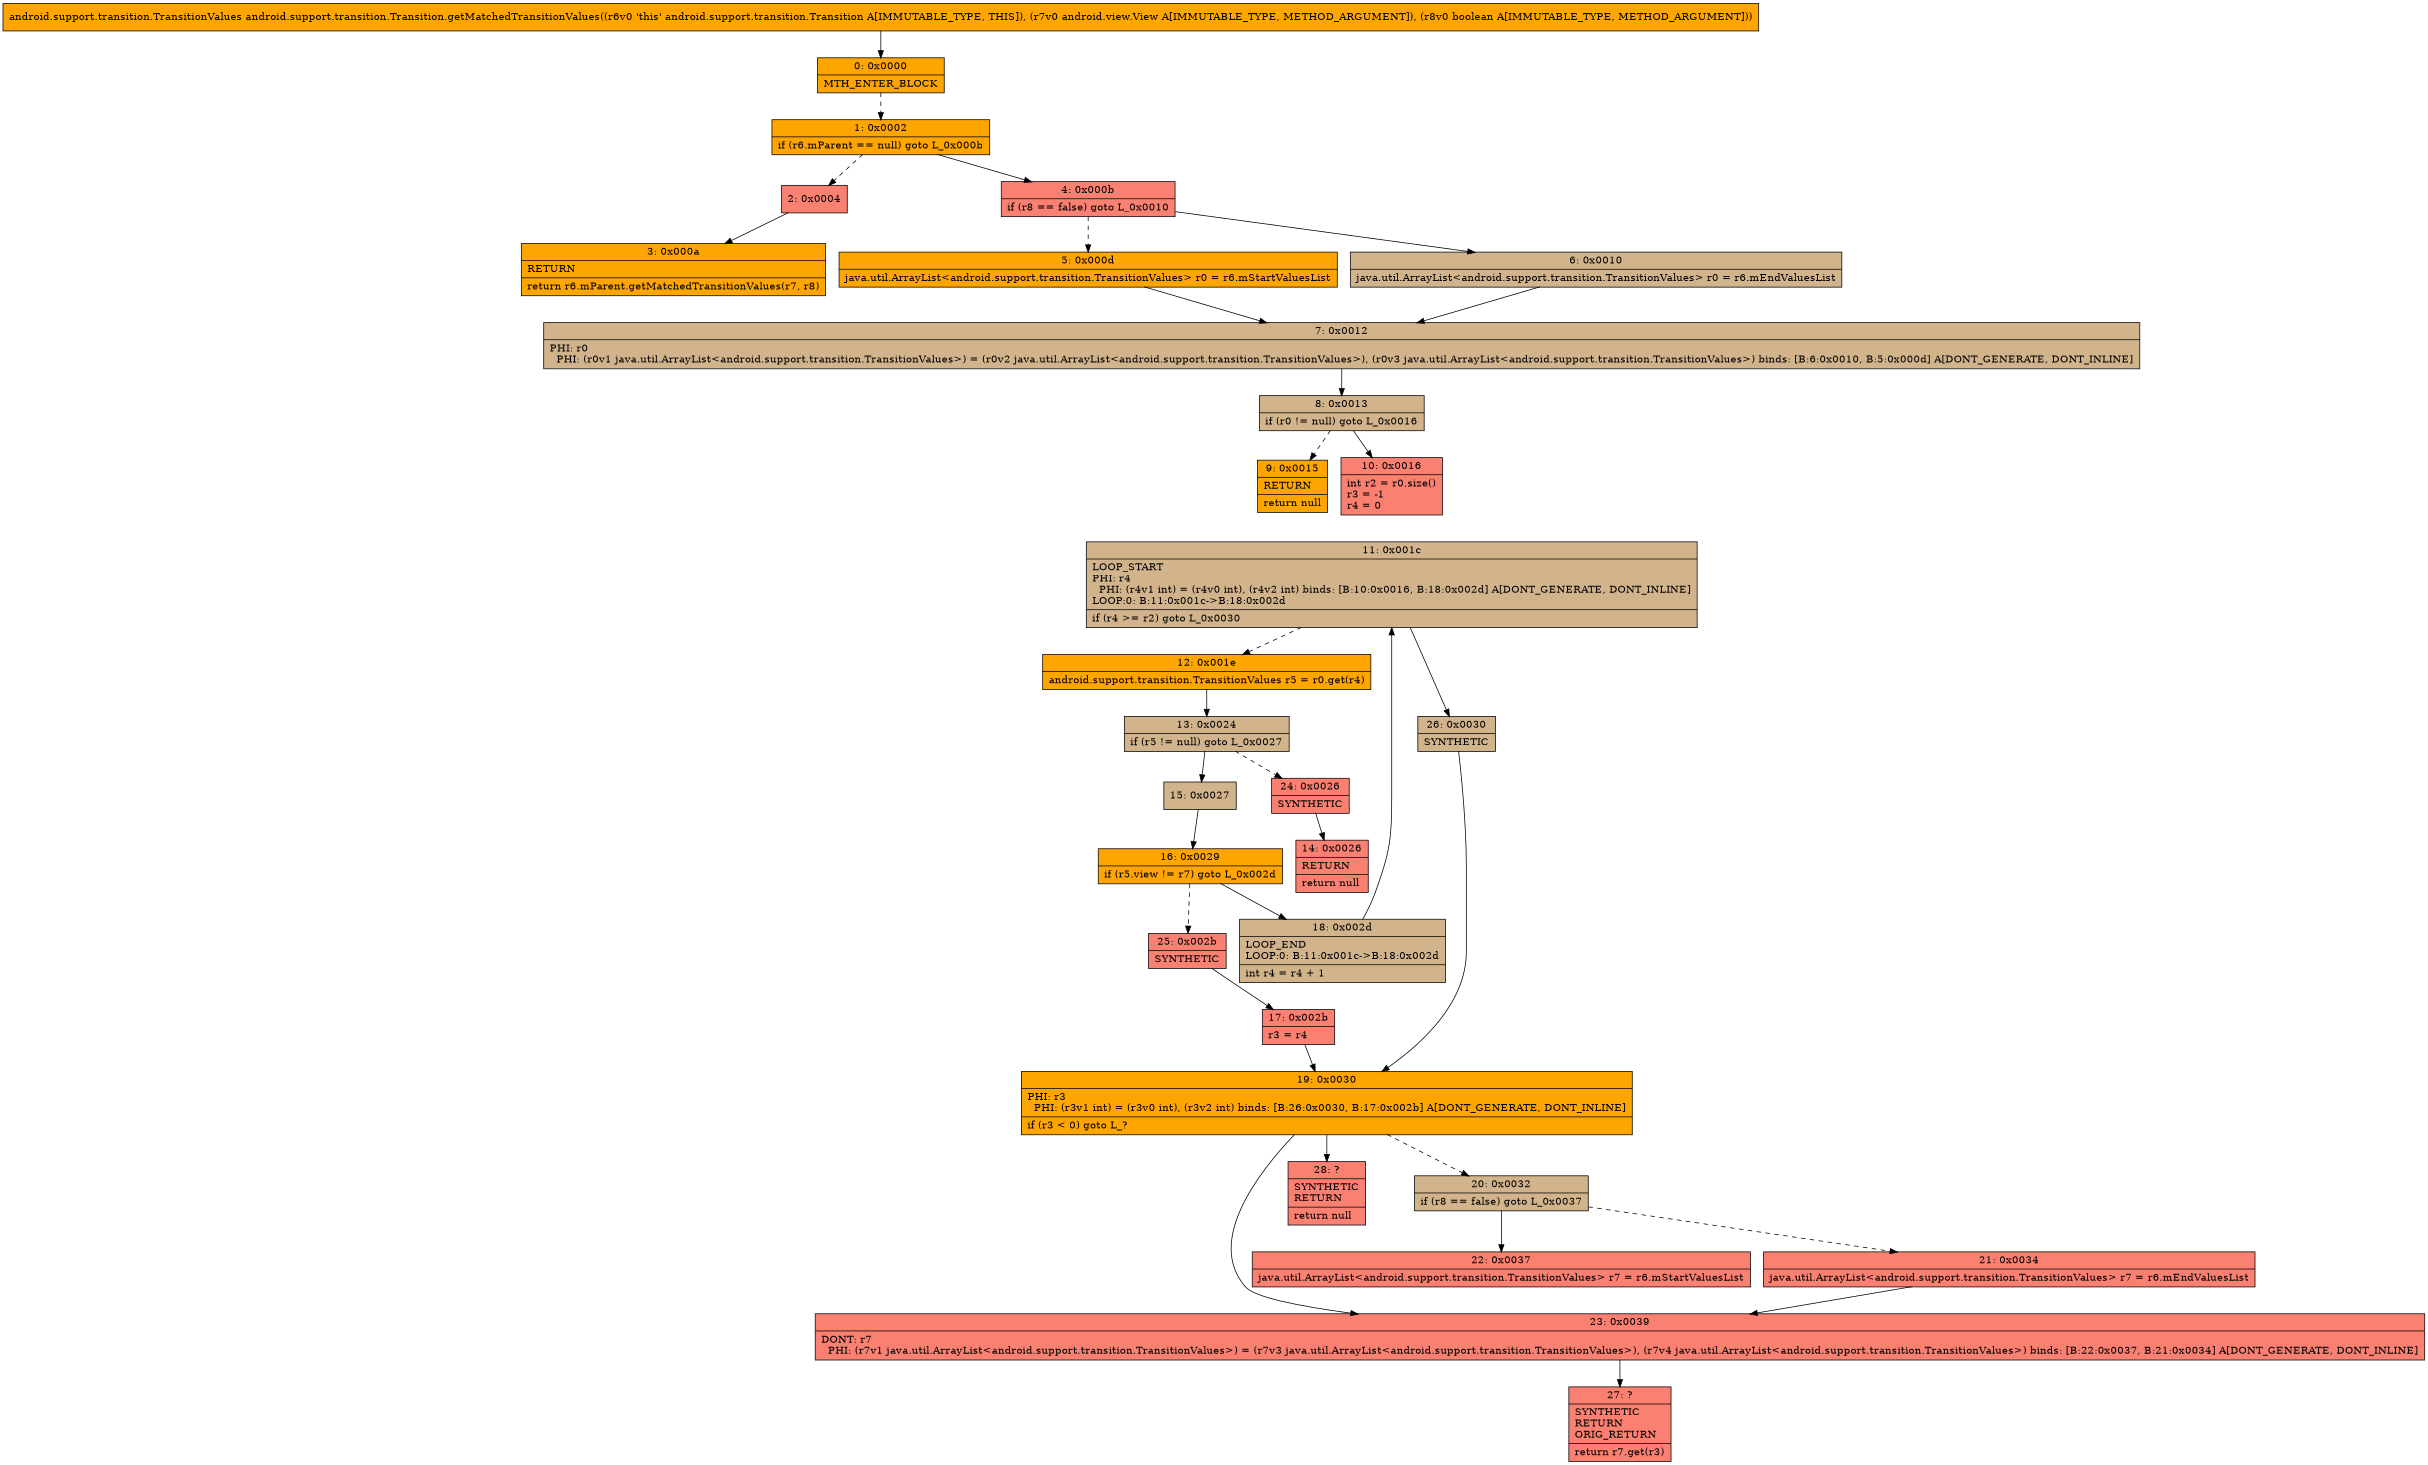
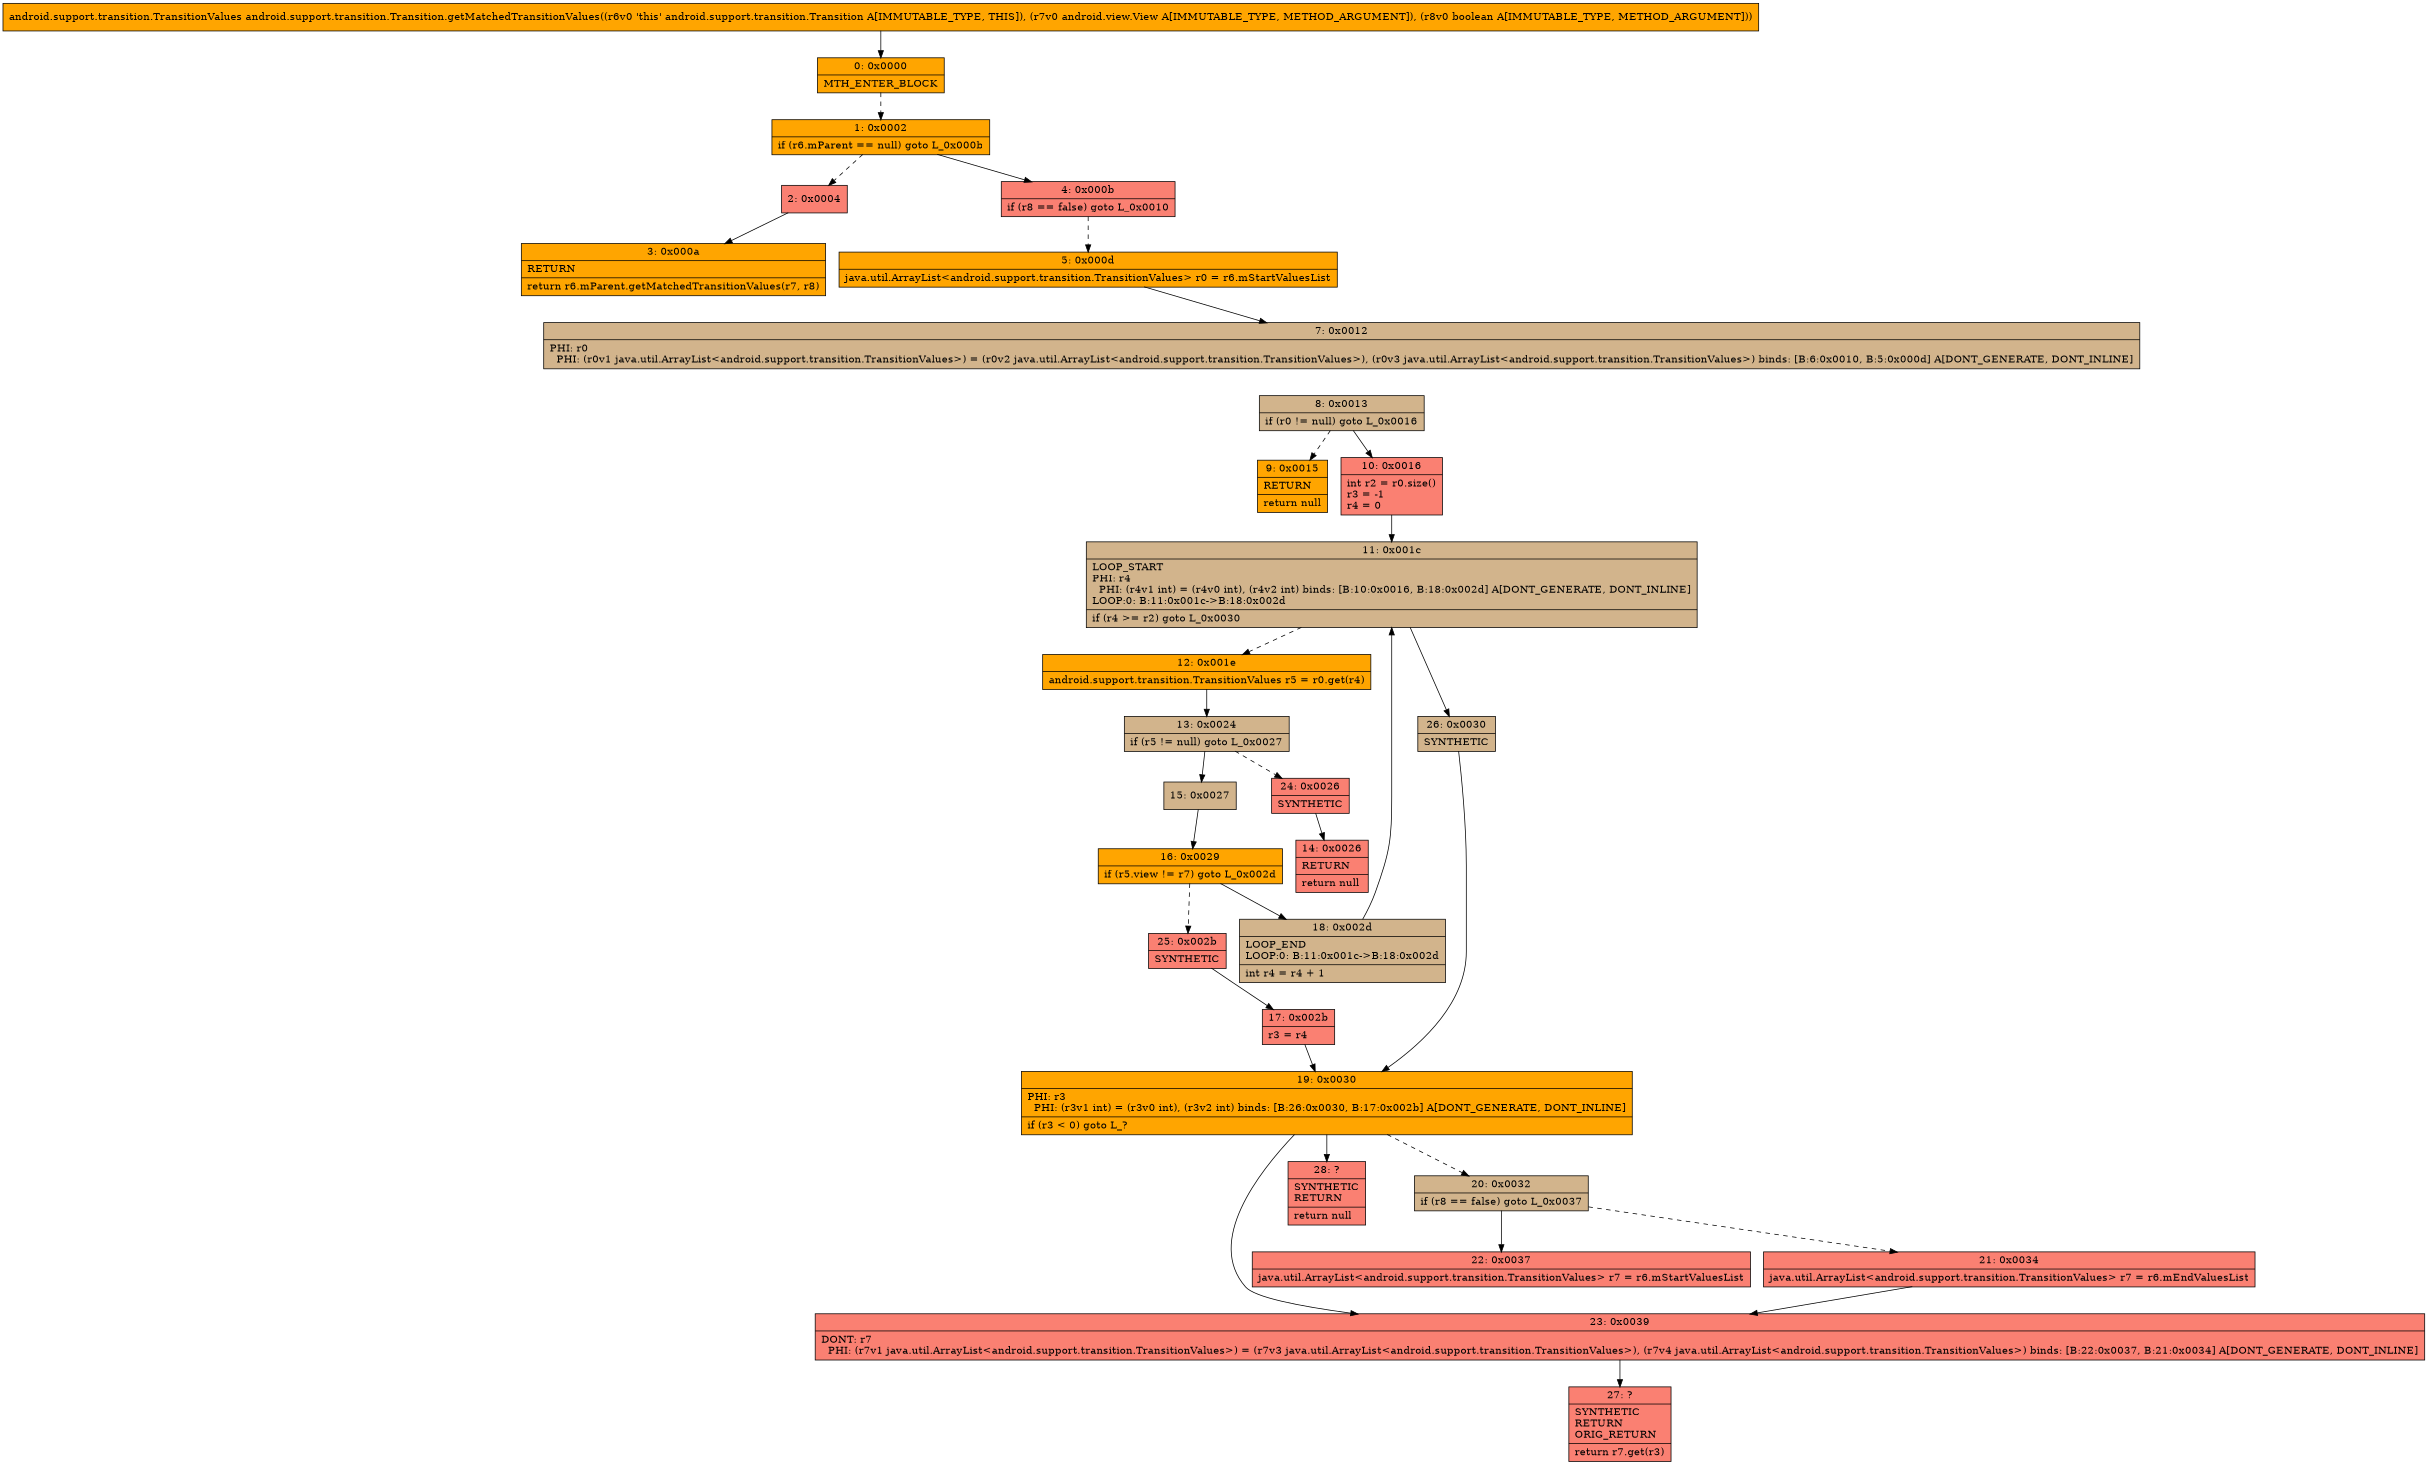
node "6: 0x0010": removed
edge "7: 0x0012" -> "8: 0x0013": removed
edge "10: 0x0016" -> "11: 0x001c": added
